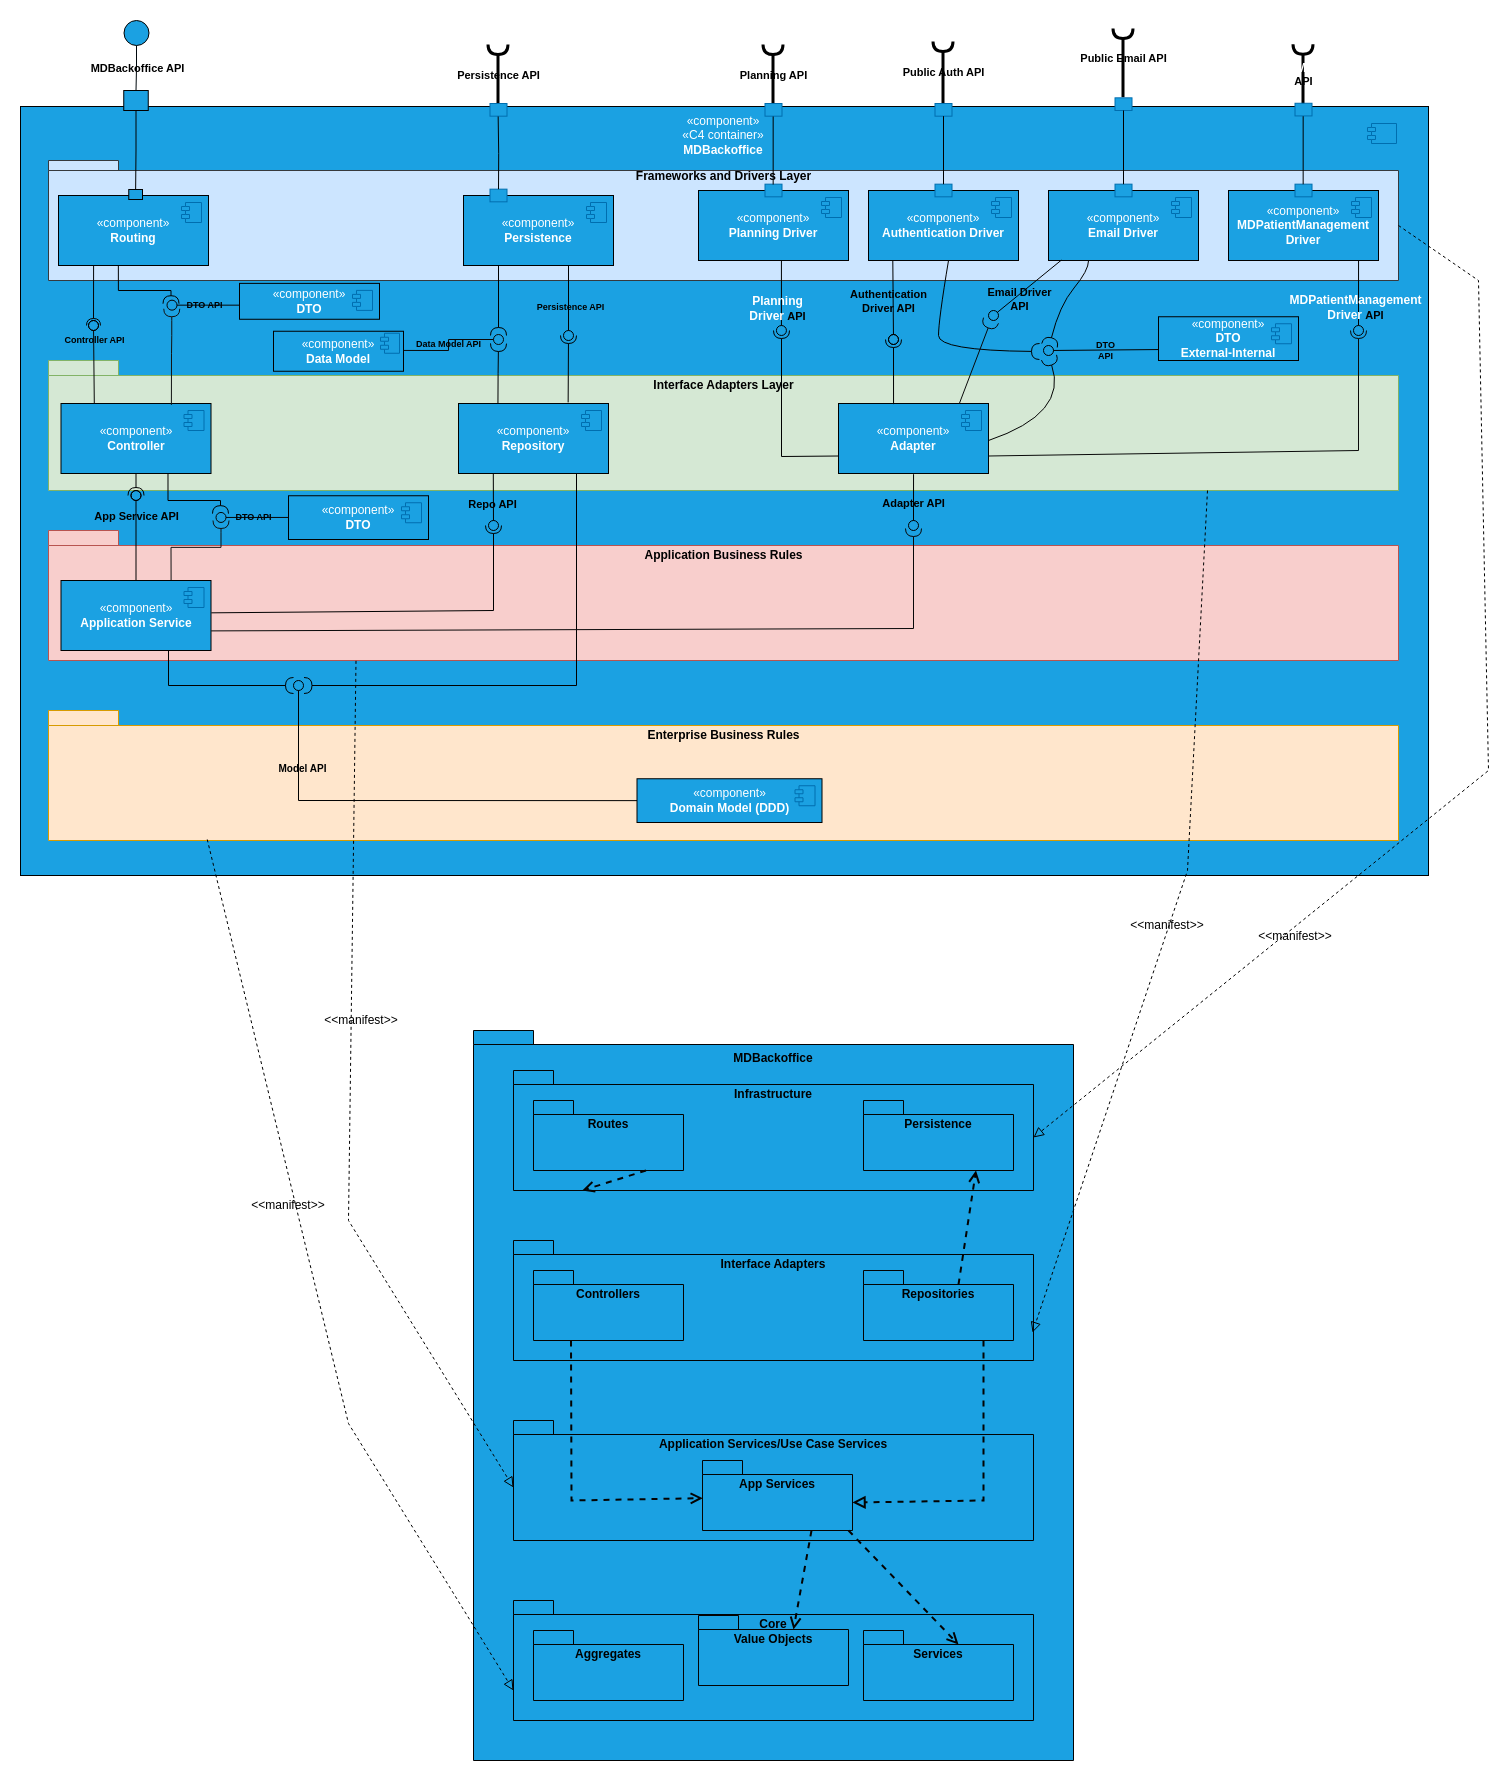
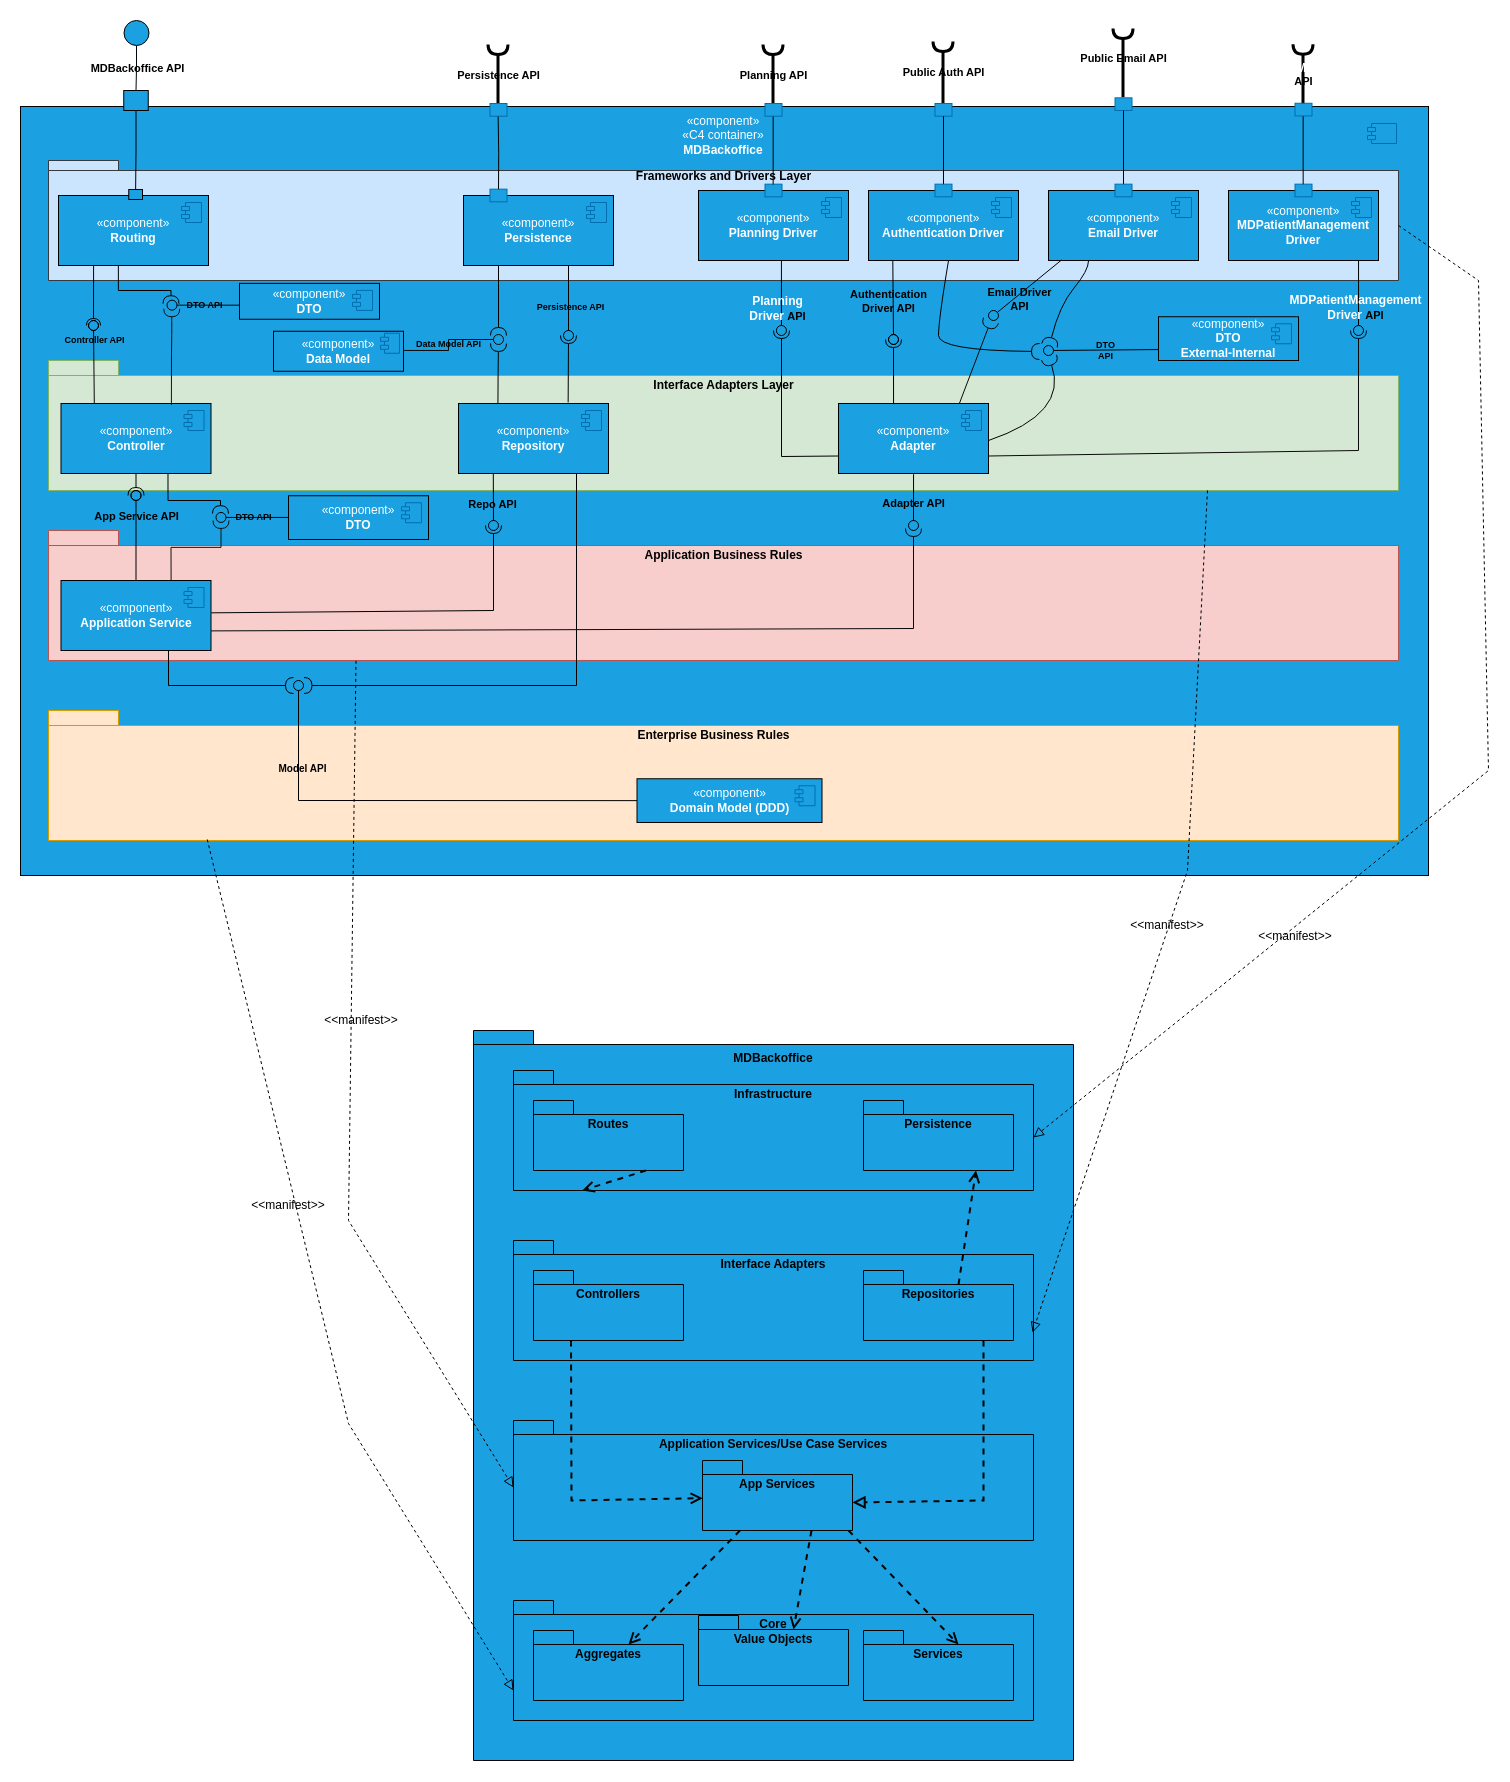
node "Enterprise Business Rules": moved (724, 736) -> (714, 736)
edge "App Services" -> "Aggregates": added
